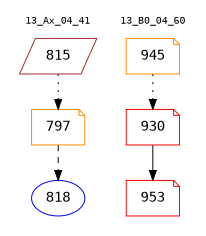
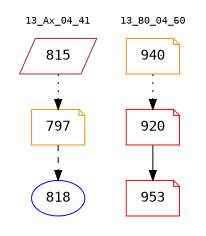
node "945": label "945" -> "940"
node "930": label "930" -> "920"
